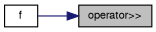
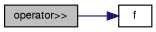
edge "f" -> "operator>>": reversed
